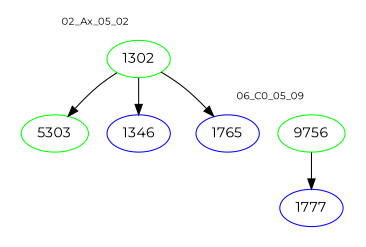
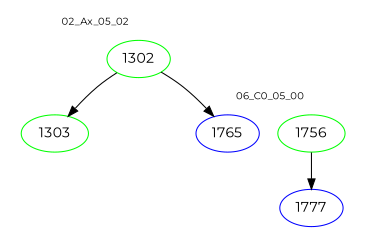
cluster "06_C0_05_09": label "06_C0_05_09" -> "06_C0_05_00"
node "5303": label "5303" -> "1303"
node "1346": removed
node "9756": label "9756" -> "1756"
